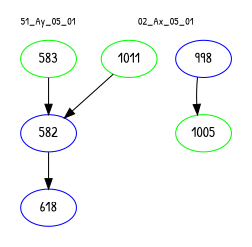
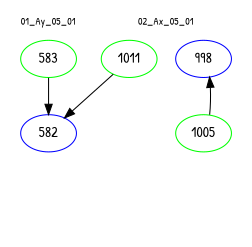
cluster "51_Ay_05_01": label "51_Ay_05_01" -> "01_Ay_05_01"
edge "998" -> "1005": reversed
node "618": removed
